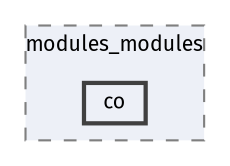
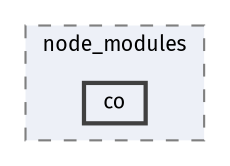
cluster "modules_modules": label "modules_modules" -> "node_modules"
